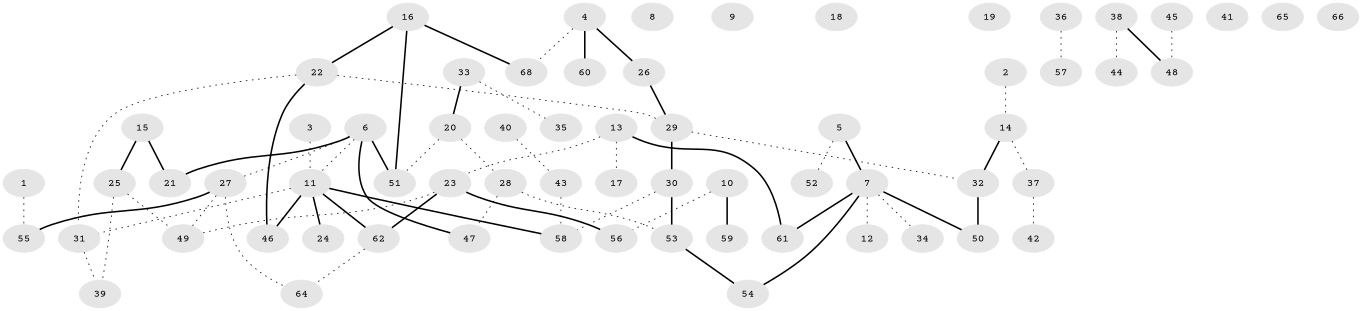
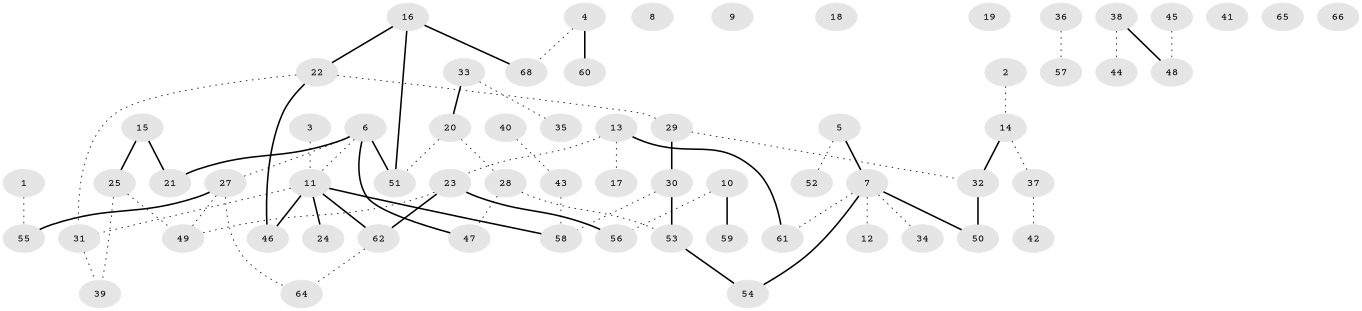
node "26": removed
edge "7" -- "61": style bold -> dotted
